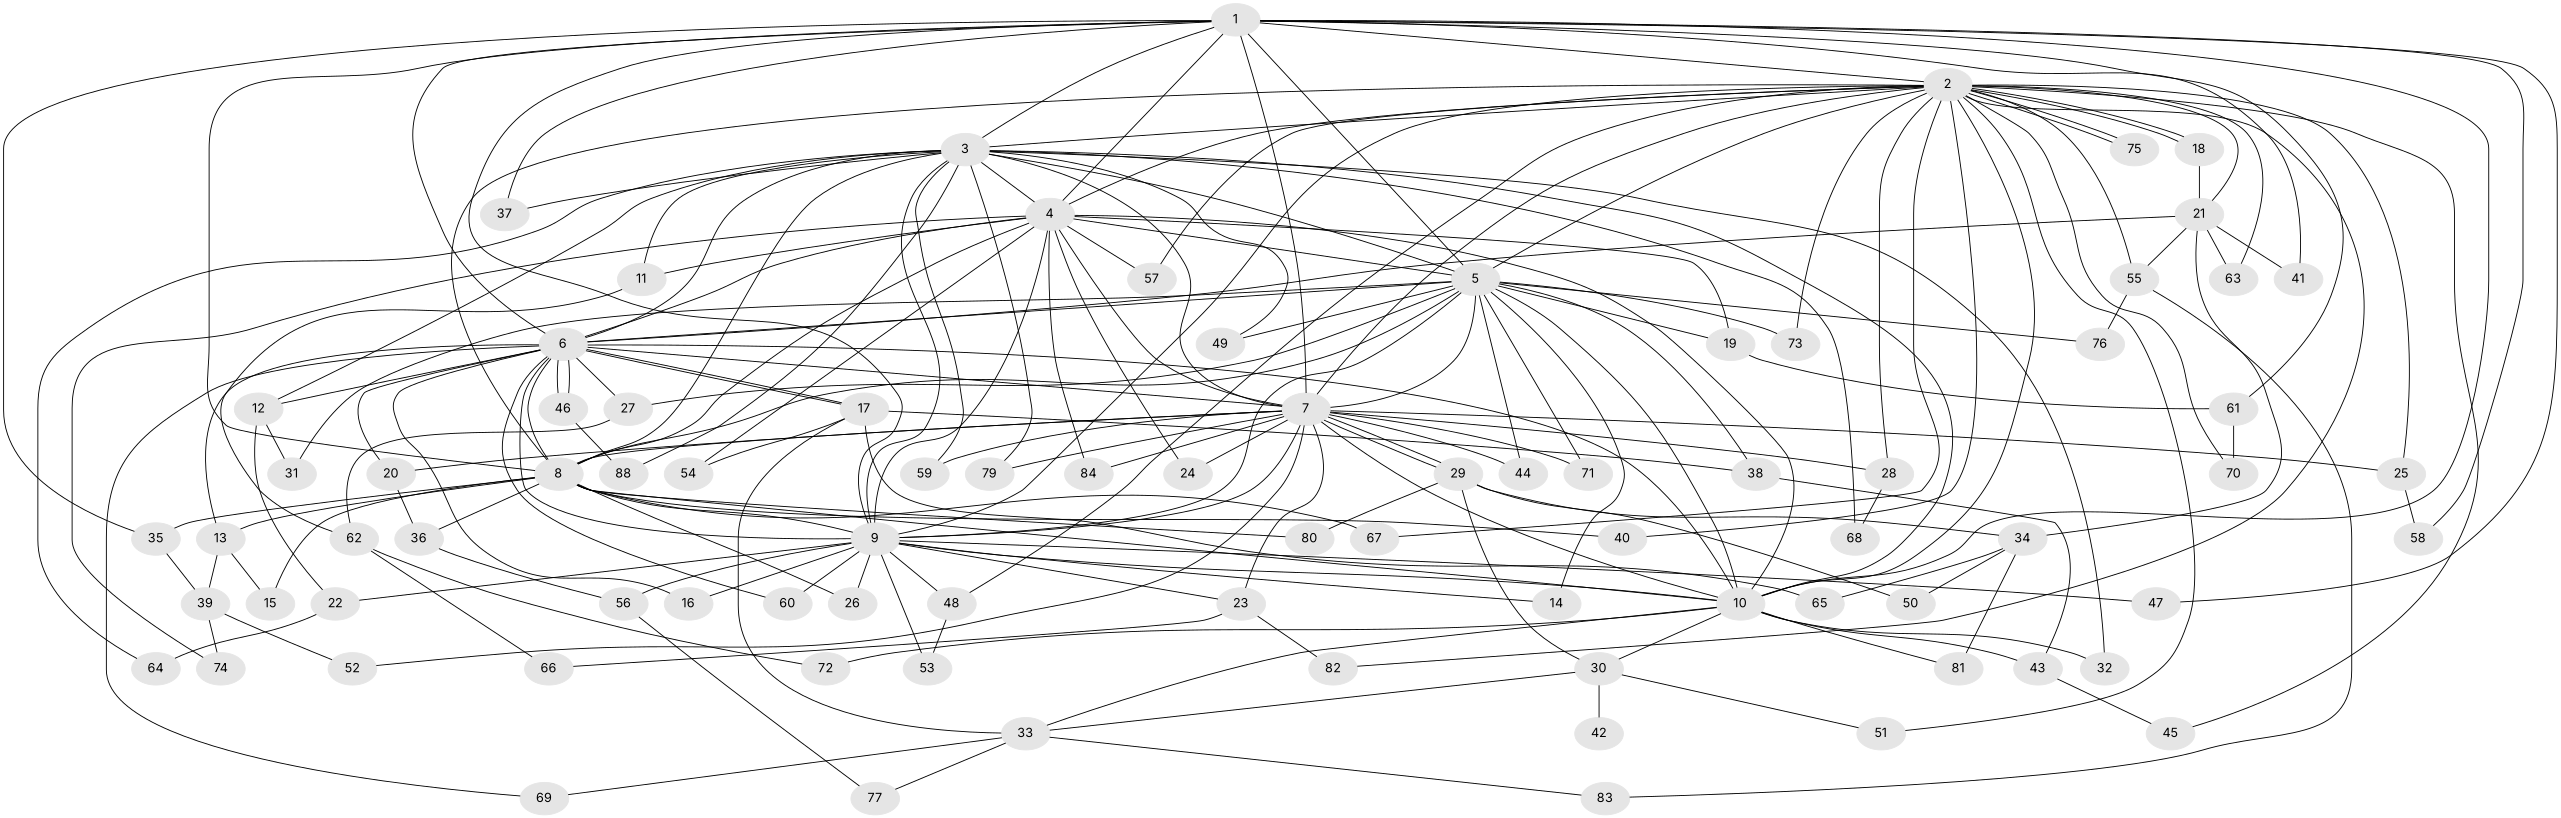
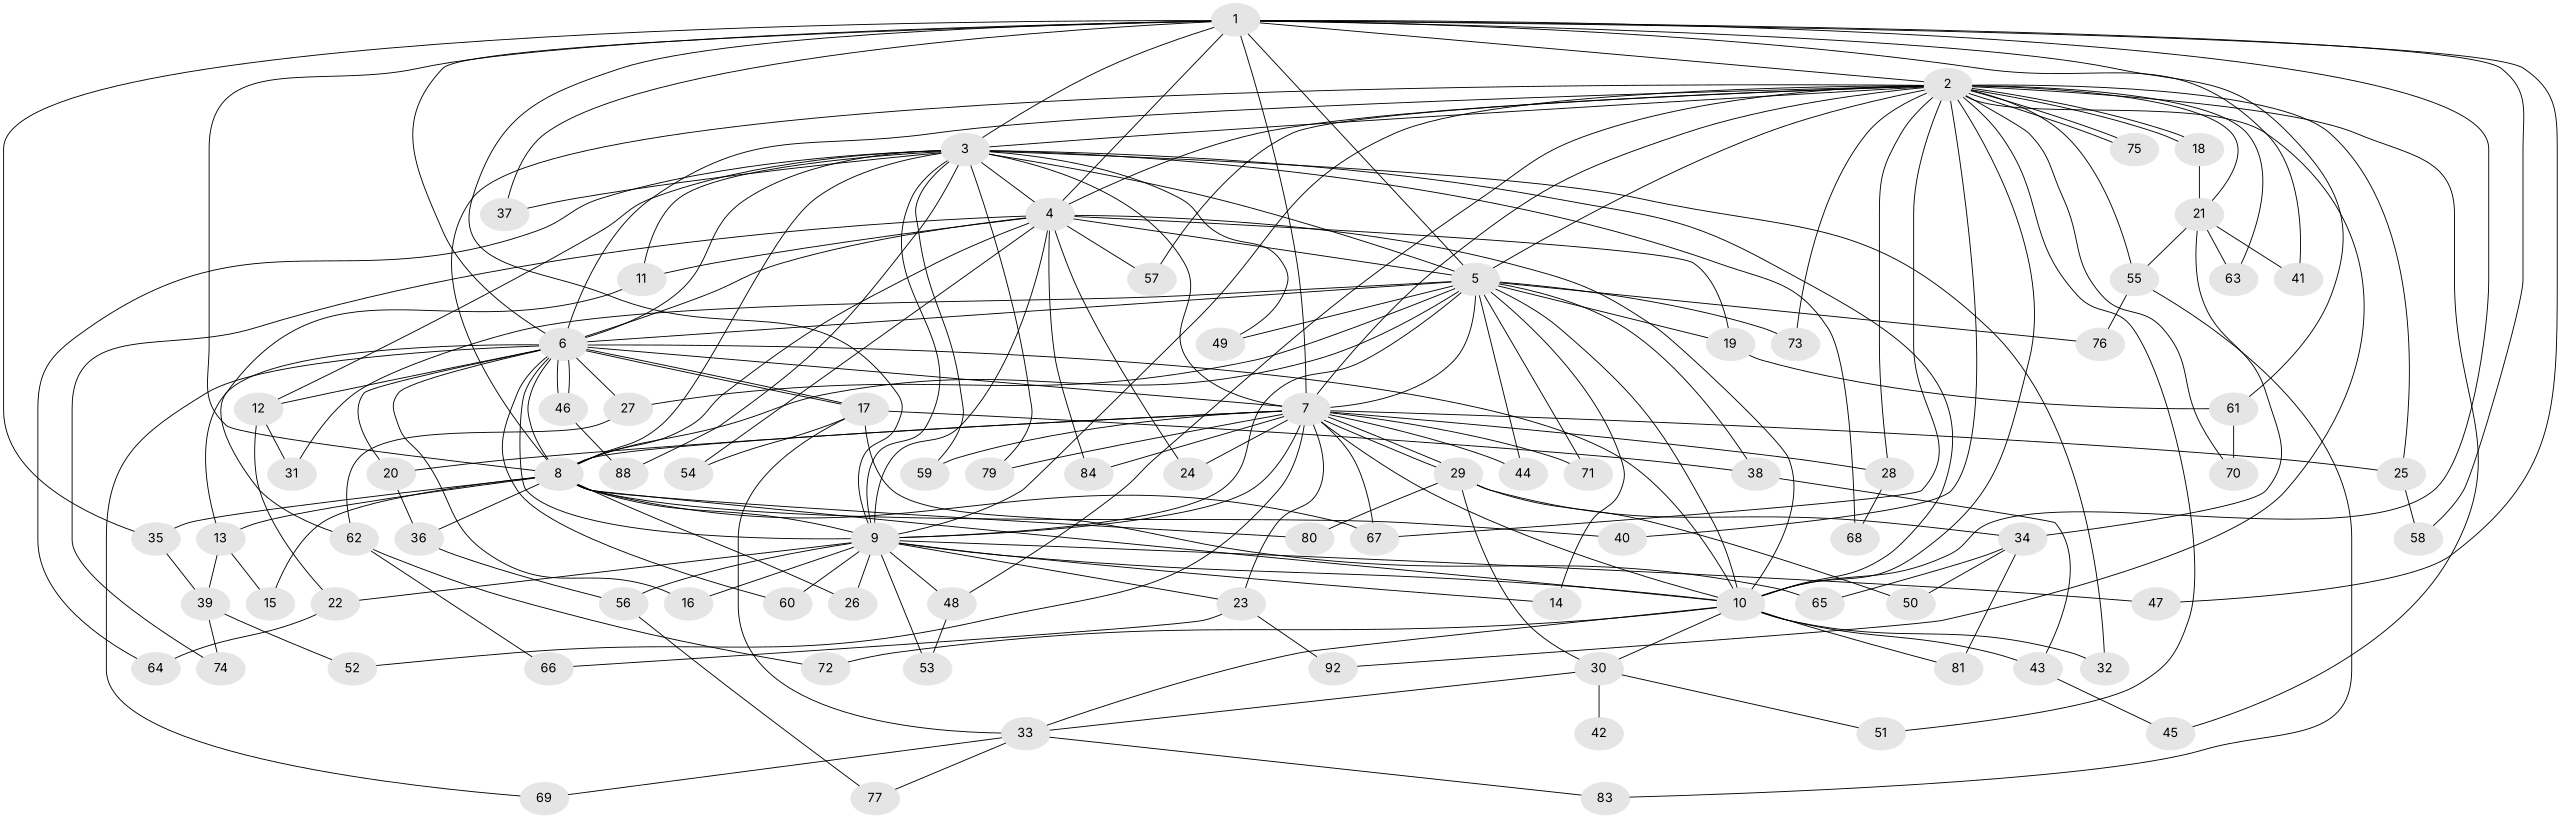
edge "21" -- "6": now "2" -- "6"
edge "4" -- "7": now "67" -- "7"
node "82": label "82" -> "92"
